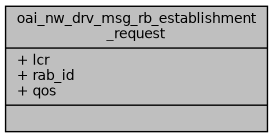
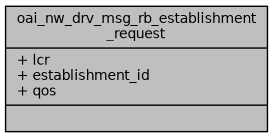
node "oai_nw_drv_msg_rb_establishment": text "+ rab_id" -> "+ establishment_id"
